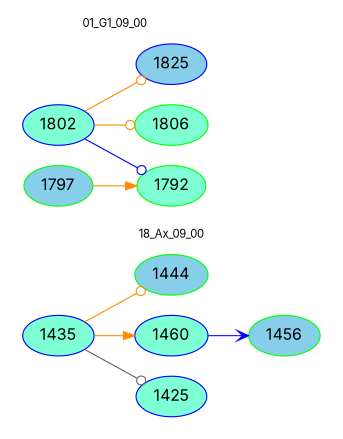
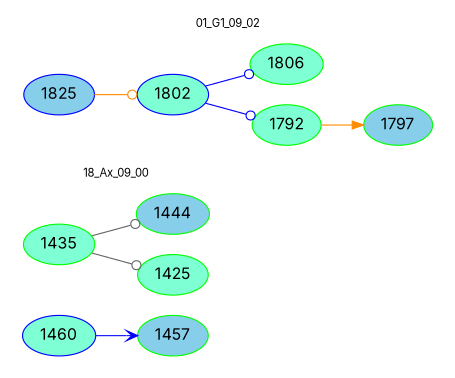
cluster "01_G1_09_00": label "01_G1_09_00" -> "01_G1_09_02"
edge "1802" -> "1825": reversed
edge "1802" -> "1806": color darkorange -> blue
edge "1797" -> "1792": reversed
edge "1435" -> "1444": color darkorange -> gray40
node "1435": color blue -> green
edge "1435" -> "1460": removed
node "1456": label "1456" -> "1457"
node "1425": color blue -> green
